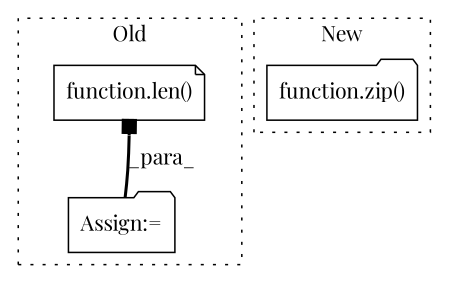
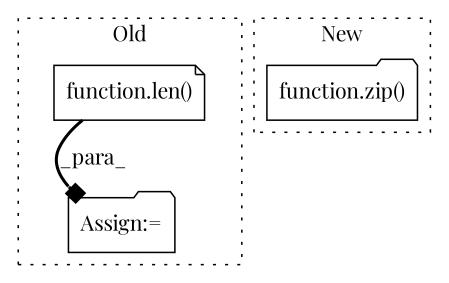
edge "Assign:=" -> "function.len()": reversed
